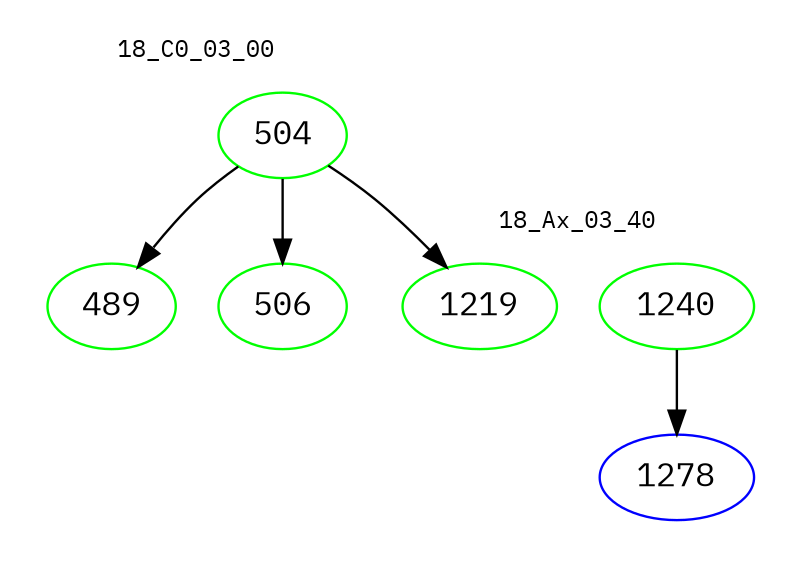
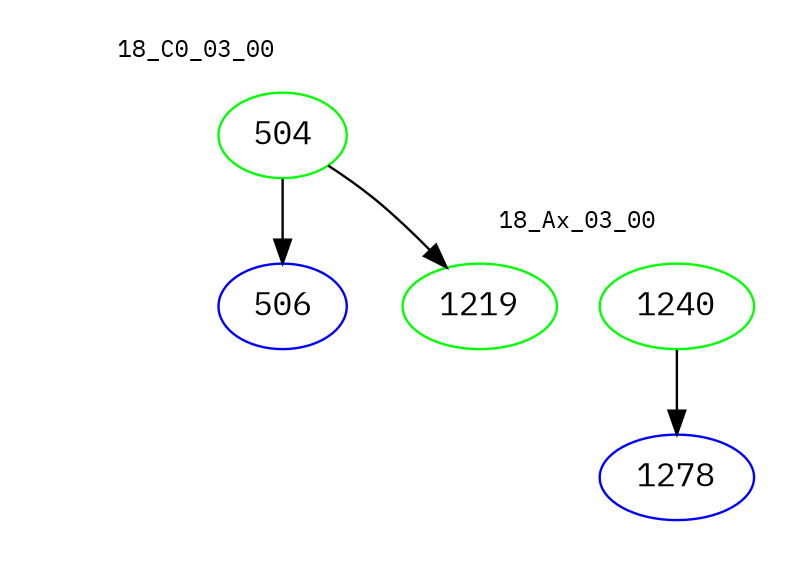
cluster "18_Ax_03_40": label "18_Ax_03_40" -> "18_Ax_03_00"
node "489": removed
node "506": color green -> blue
